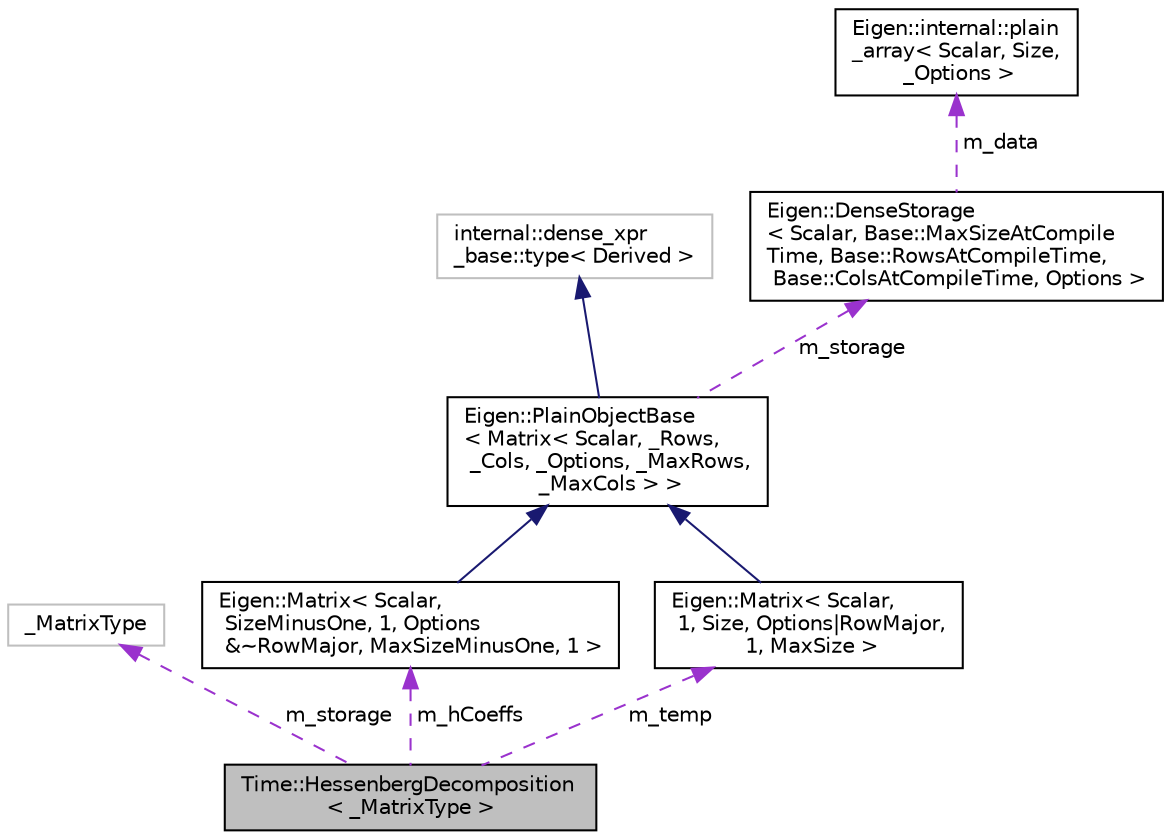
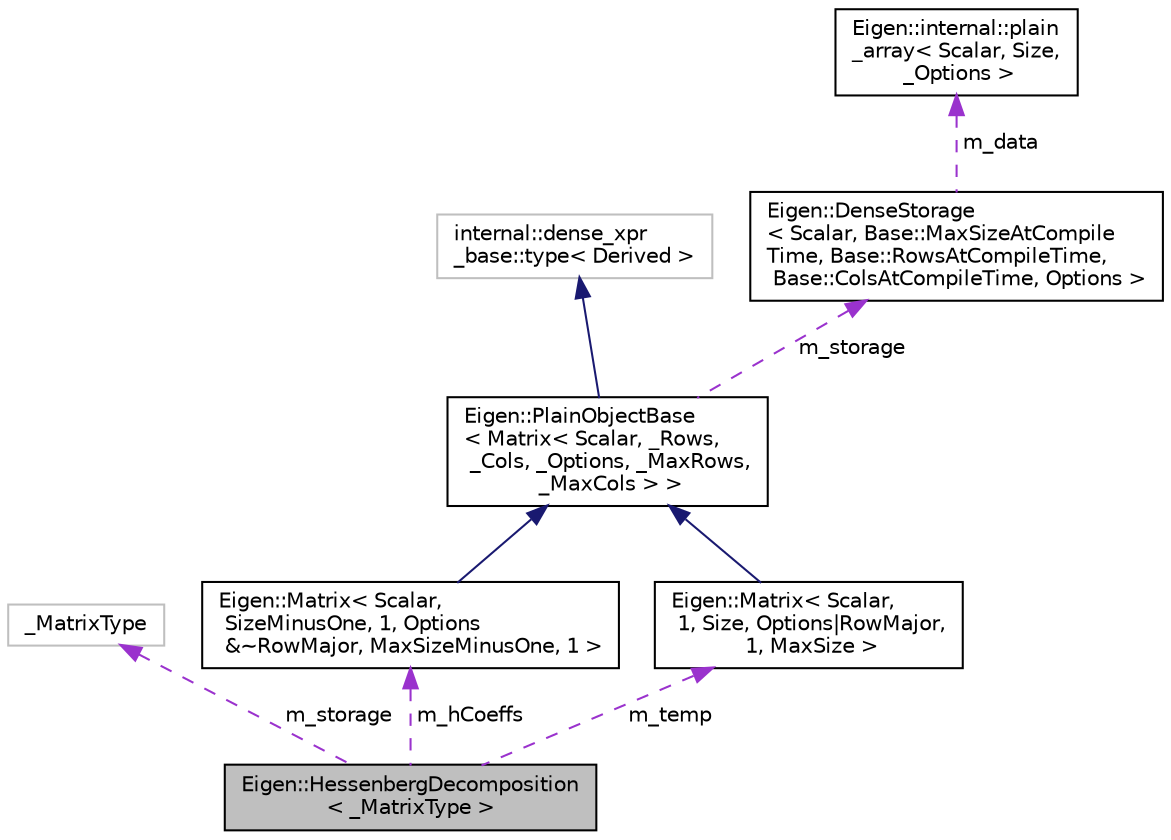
node "Time::HessenbergDecomposition < _MatrixType >": label "Time::HessenbergDecomposition < _MatrixType >" -> "Eigen::HessenbergDecomposition < _MatrixType >"
